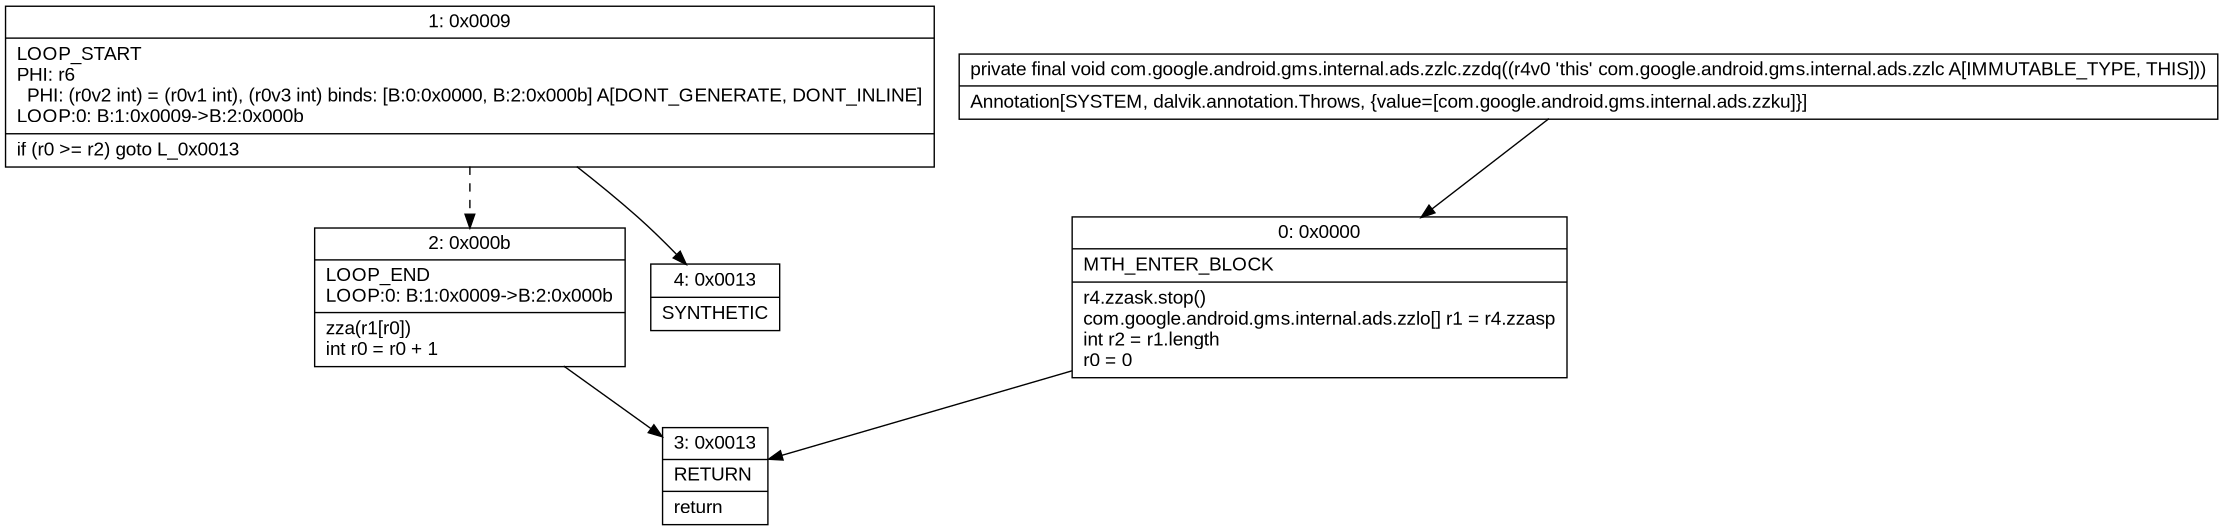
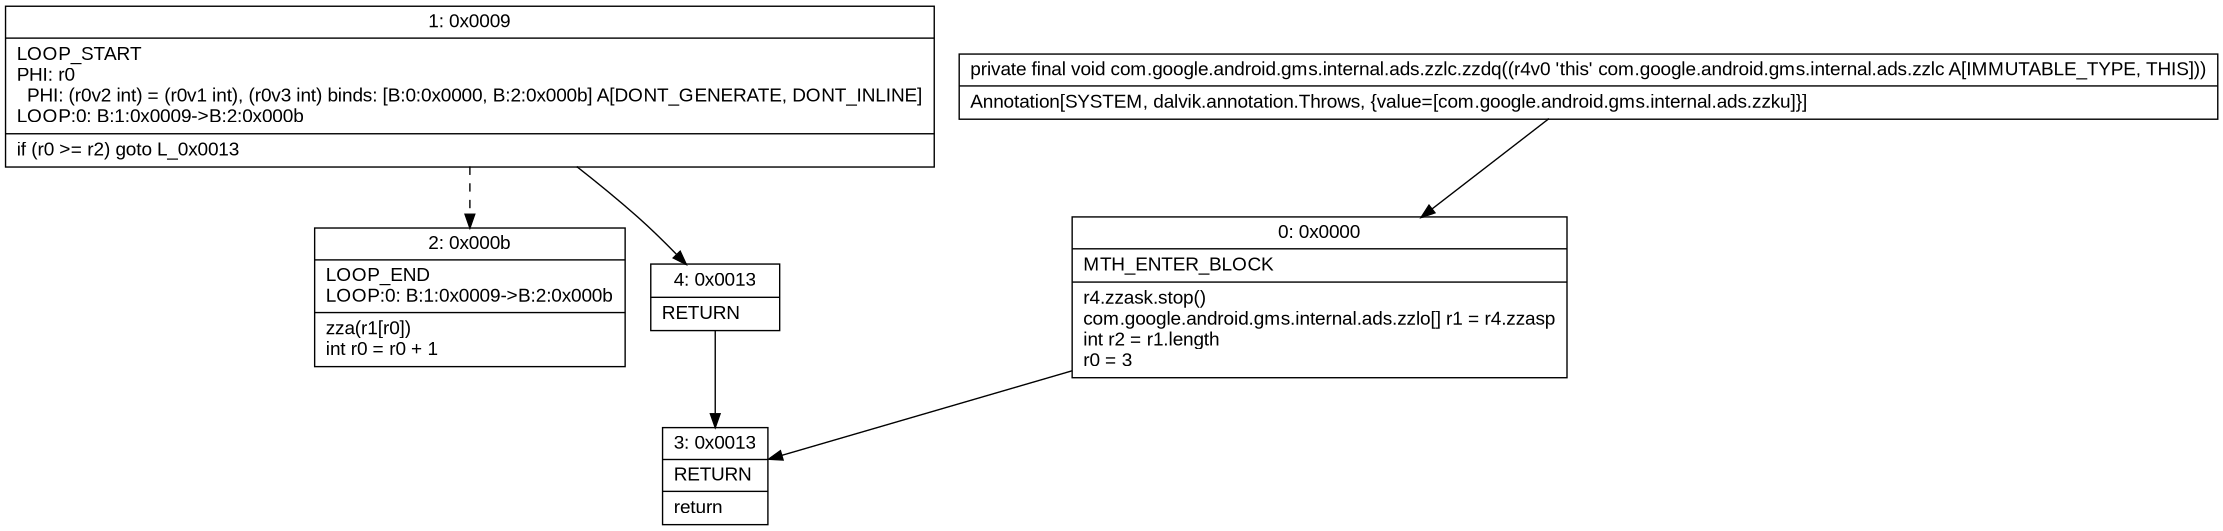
node "1: 0x0009": text "PHI: r6" -> "PHI: r0"
node "4: 0x0013": text "SYNTHETIC" -> "RETURN"
node "0: 0x0000": text "r0 = 0" -> "r0 = 3"
edge "2: 0x000b" -> "3: 0x0013": now "4: 0x0013" -> "3: 0x0013"
